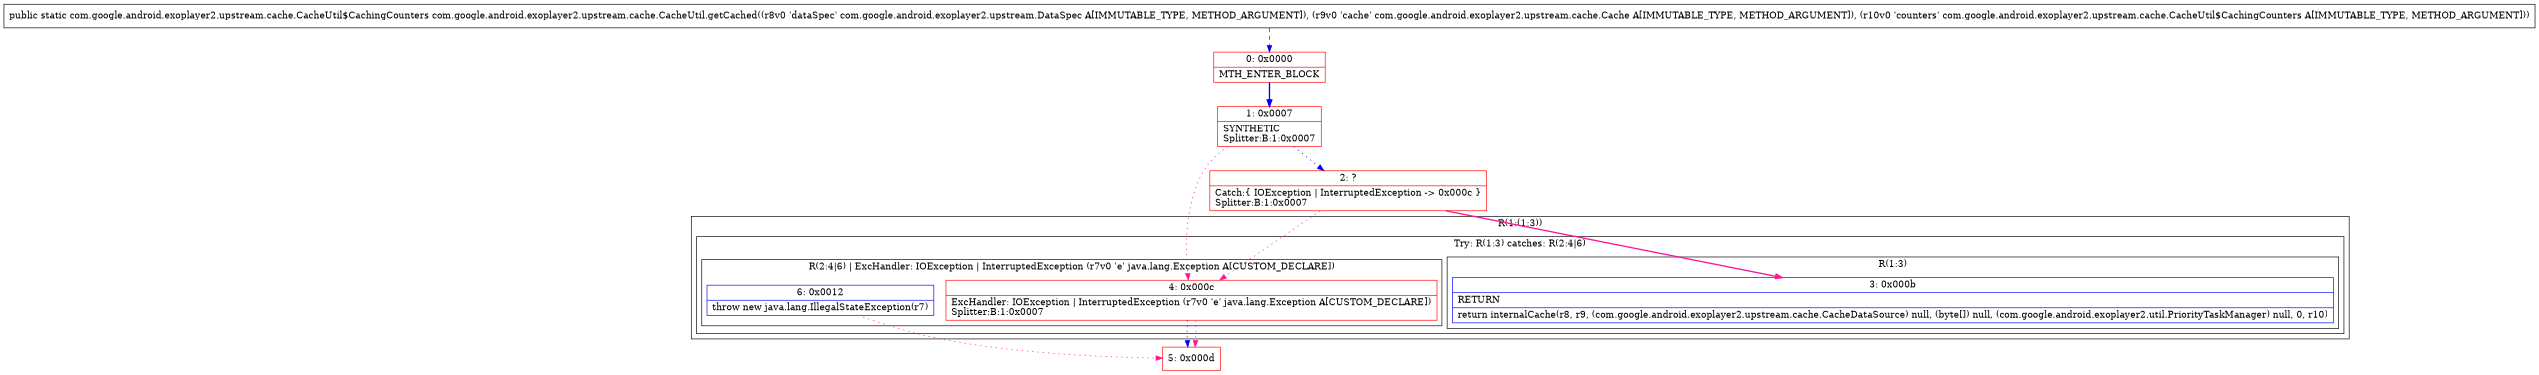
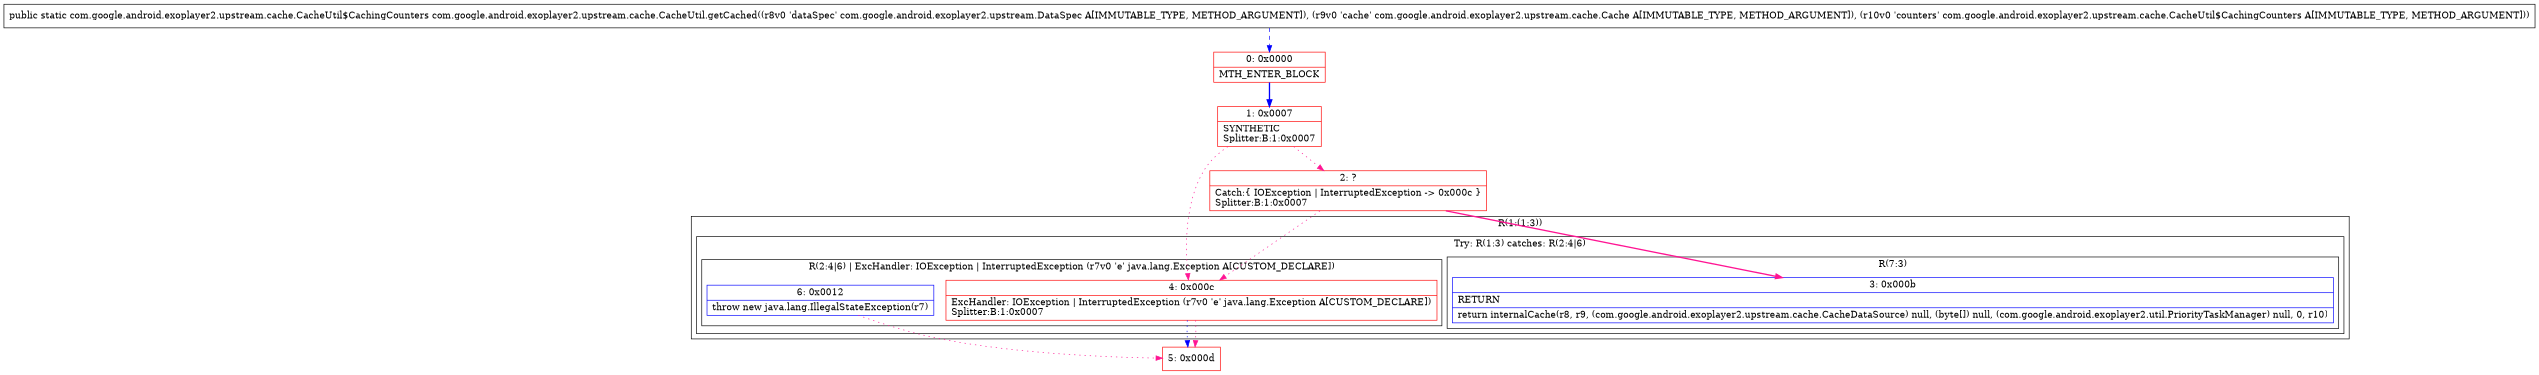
edge "1: 0x0007" -> "2: ?": color blue -> deeppink
cluster "R(1:3)": label "R(1:3)" -> "R(7:3)"
